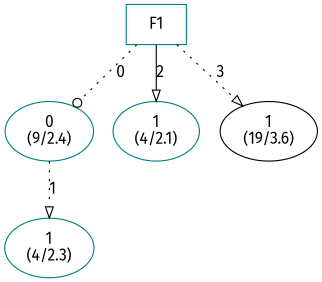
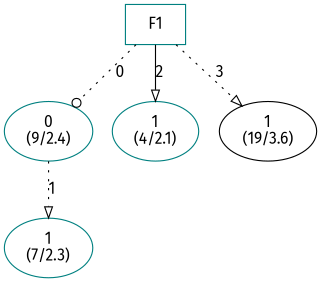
node "1 (4/2.3)": label "1 (4/2.3)" -> "1 (7/2.3)"
